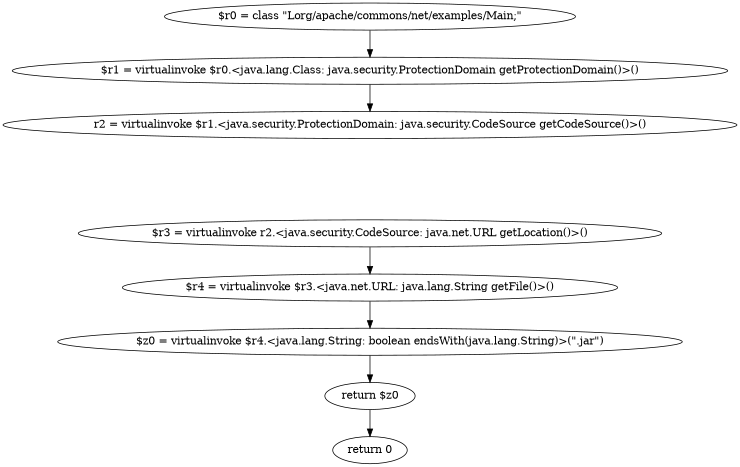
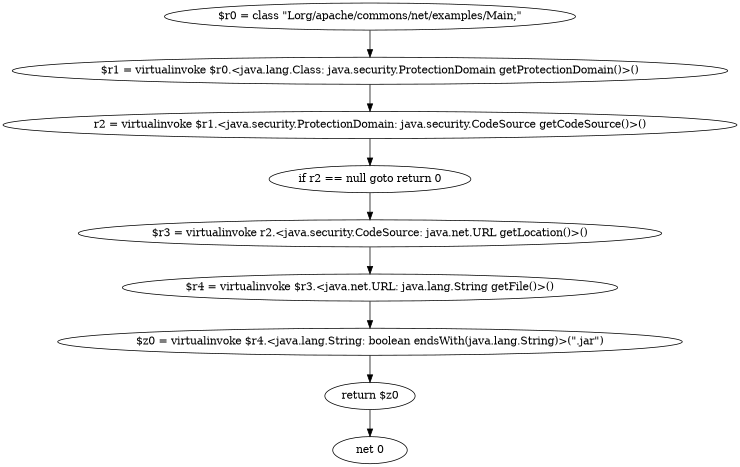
node "if r2 == null goto return 0": added
node "return 0": label "return 0" -> "net 0"
